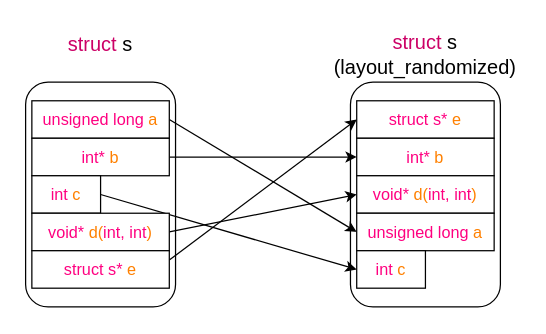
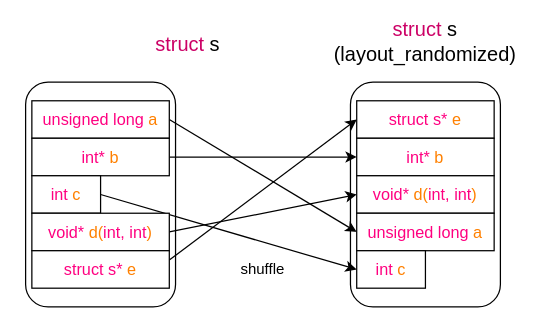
node "struct s": moved (101, 44) -> (188, 44)
node "struct s (layout_randomized)": moved (426, 54) -> (426, 41)
node "shuffle": added
